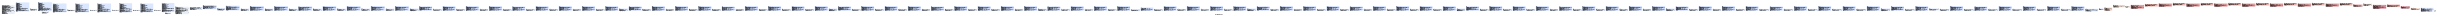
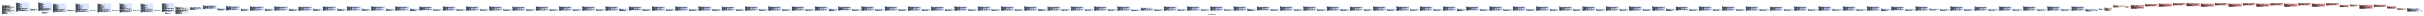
node "%287:": removed
